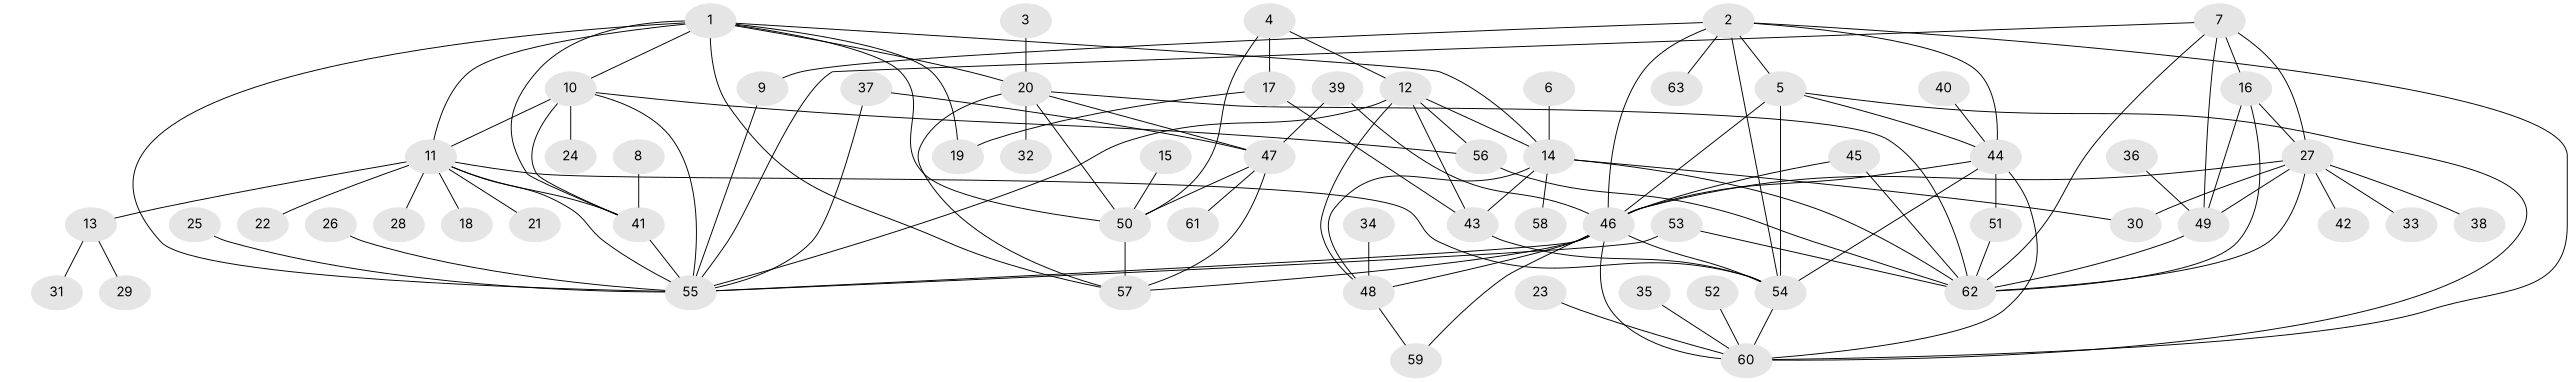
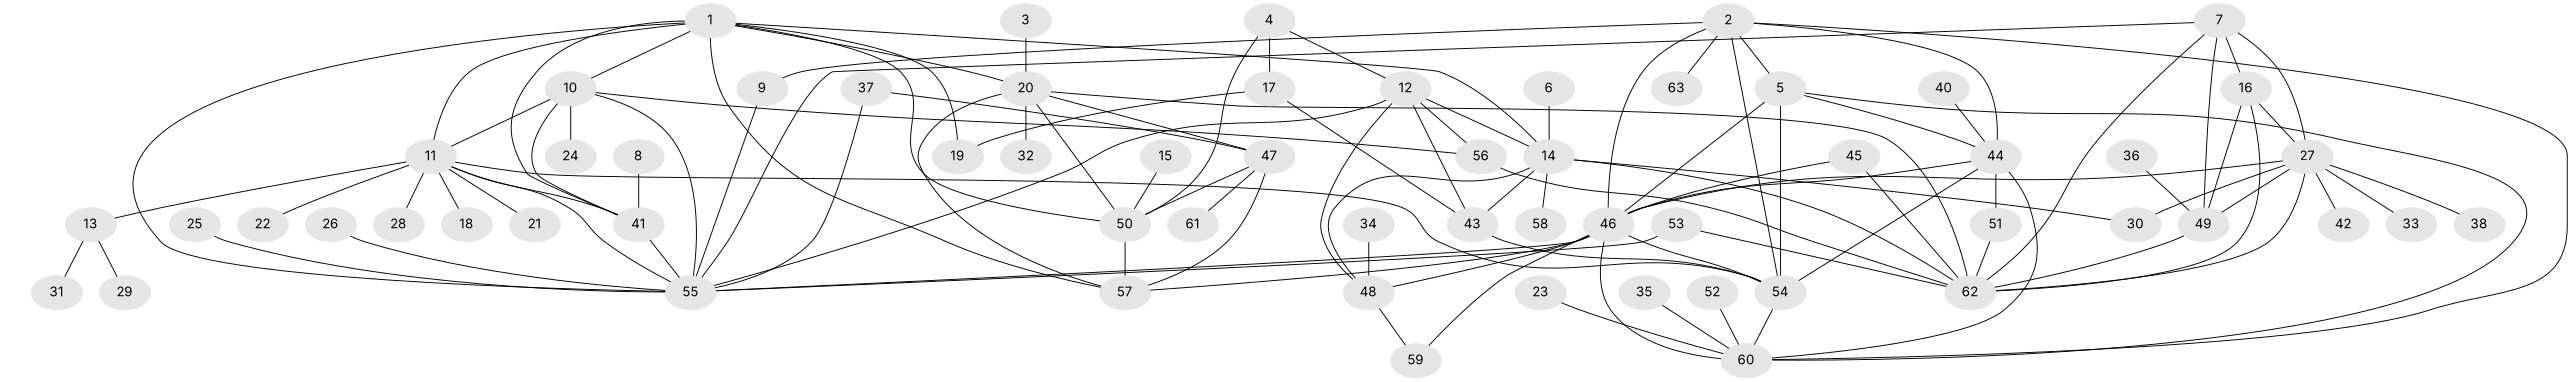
node "39": removed
